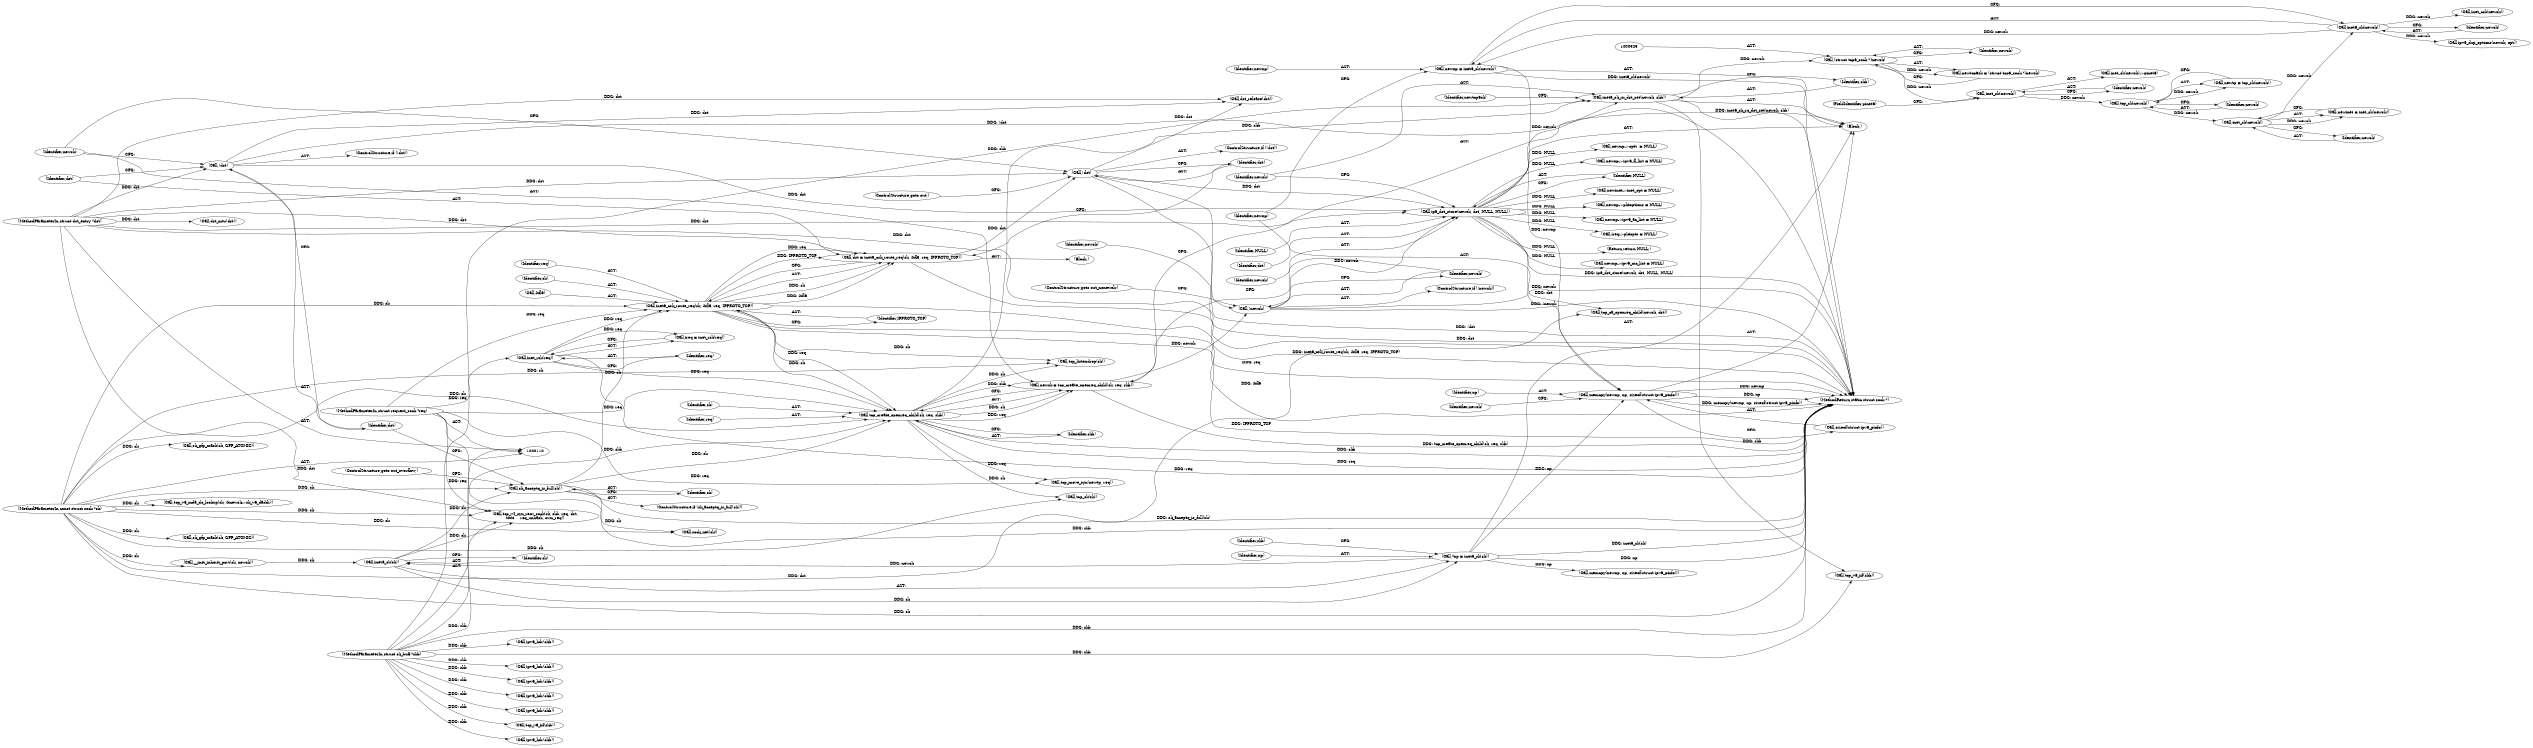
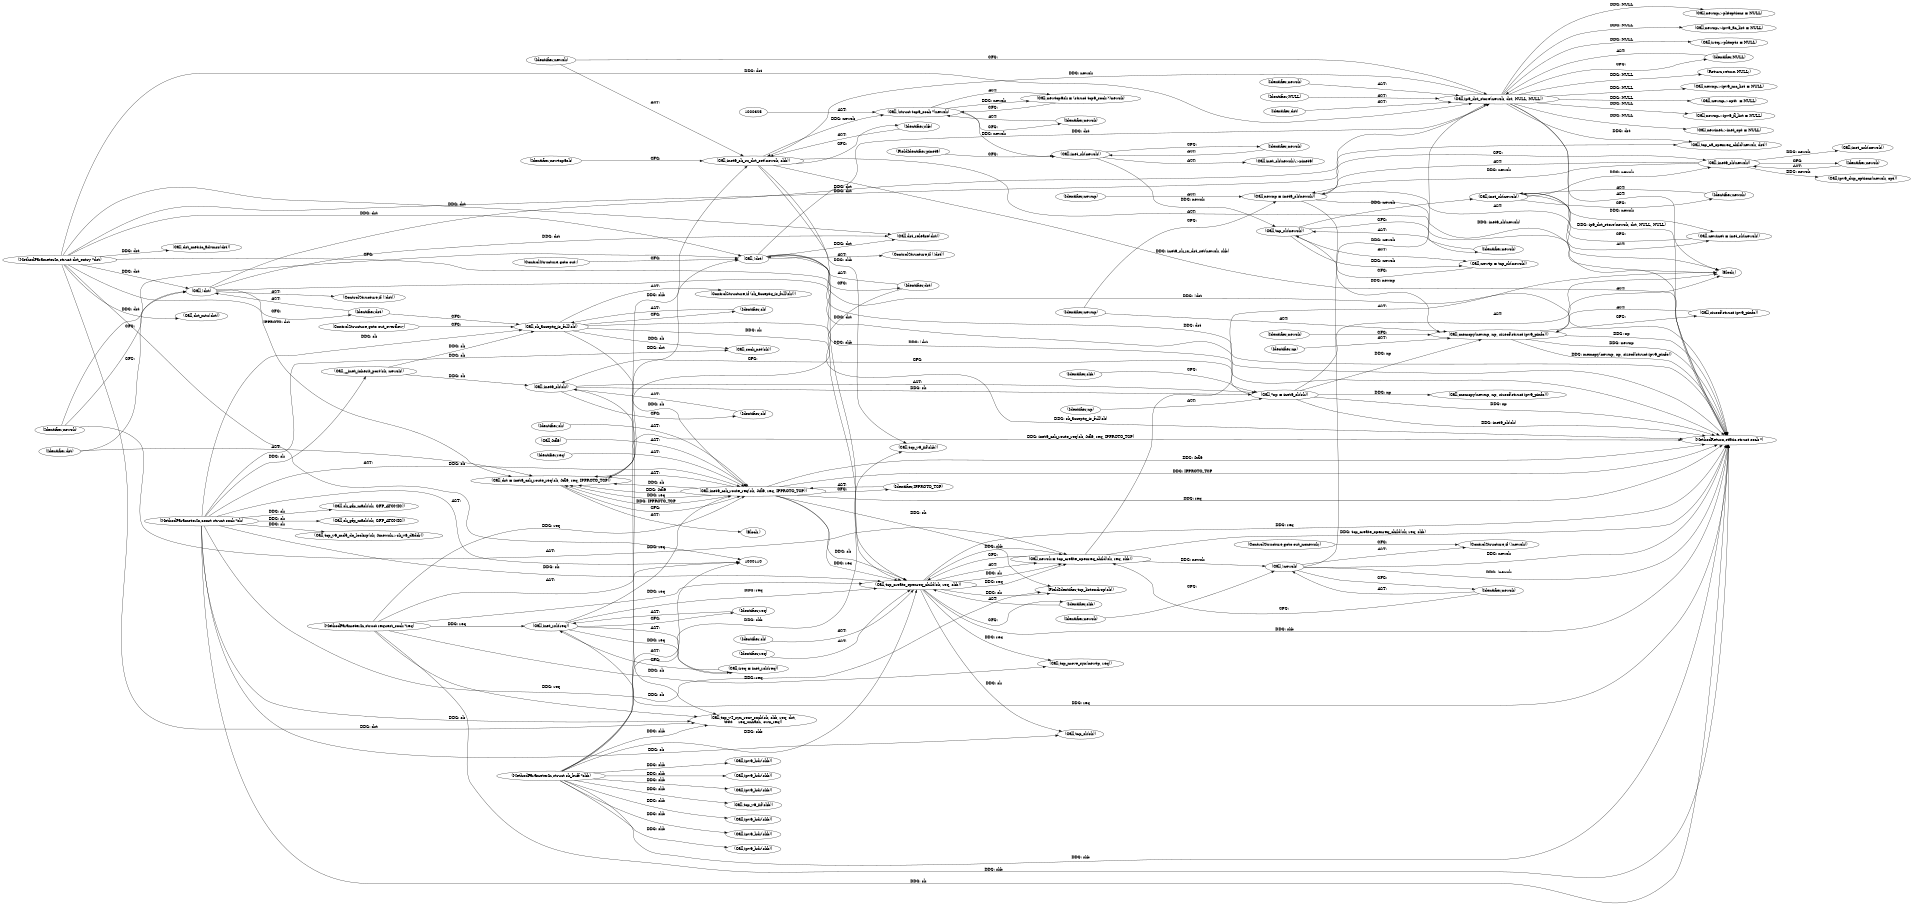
edge "(Call,tcp_create_openreq_child(sk, req, skb))" -> "(Call,inet6_sk_rx_dst_set(newsk, skb))": reversed
edge "(MethodParameterIn,struct dst_entry *dst)" -> "(Call,dst = inet6_csk_route_req(sk, &fl6, req, IPPROTO_TCP))": label "DDG: dst" -> "IPPROTO: dst"
node "(Call,dst_metric_advmss(dst))": added
edge "(ControlStructure,goto out_nonewsk;)" -> "(Call,!newsk)": now "(ControlStructure,goto out_nonewsk;)" -> "(ControlStructure,if (!newsk))"
node "(Call,tcp_listendrop(sk))": label "(Call,tcp_listendrop(sk))" -> "(FieldIdentifier,tcp_listendrop(sk))"
edge "(Call,inet6_sk(sk))" -> "(Call,sk_acceptq_is_full(sk))": now "(Call,__inet_inherit_port(sk, newsk))" -> "(Call,sk_acceptq_is_full(sk))"
edge "(Call,*np = inet6_sk(sk))" -> "(Call,inet6_sk(sk))": label "DDG: newsk" -> "CFG: "
edge "(MethodParameterIn,const struct sock *sk)" -> "(Call,tcp_ca_openreq_child(newsk, dst))": now "(MethodParameterIn,struct dst_entry *dst)" -> "(Call,tcp_ca_openreq_child(newsk, dst))"
